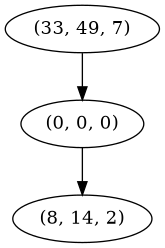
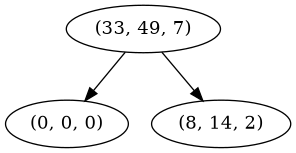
edge "(0, 0, 0)" -> "(8, 14, 2)": now "(33, 49, 7)" -> "(8, 14, 2)"
